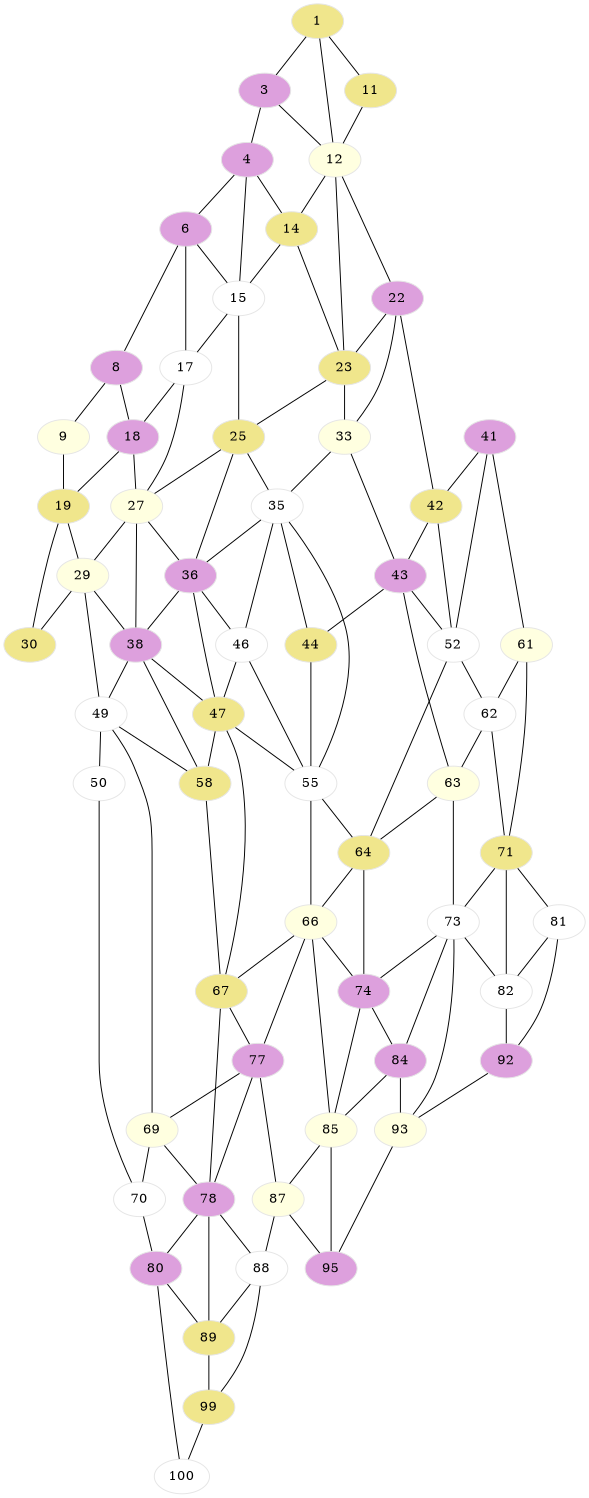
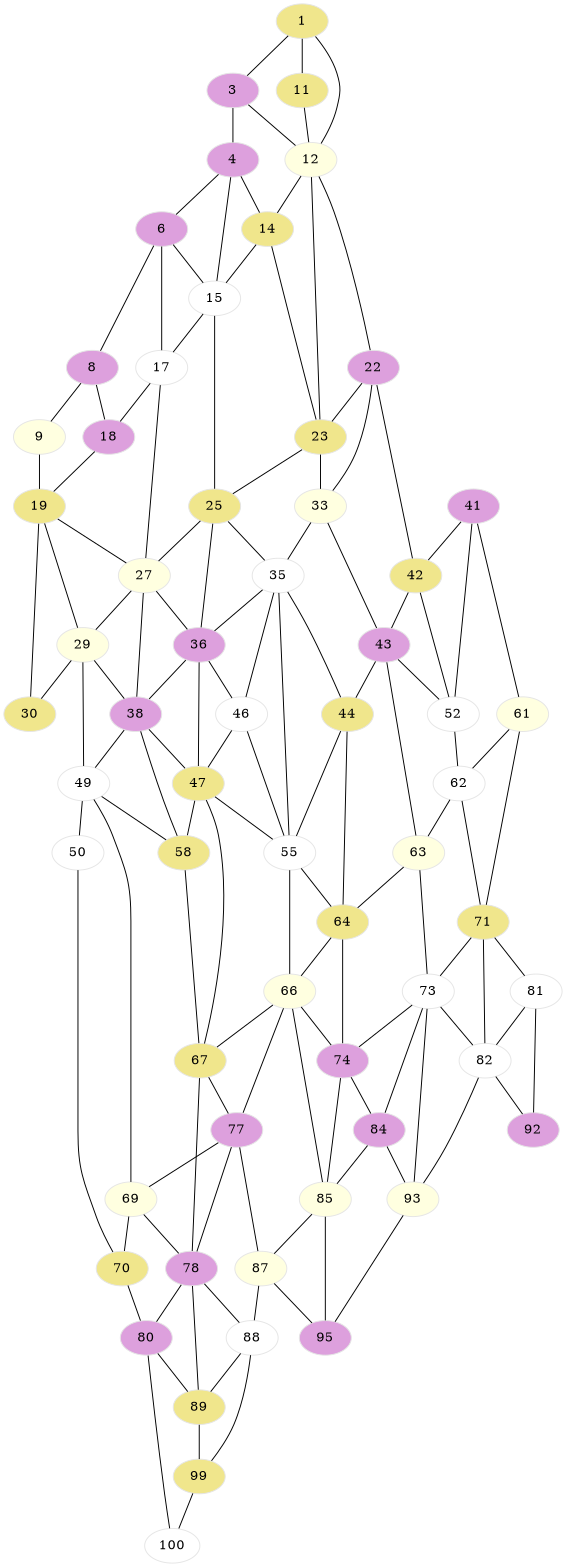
edge "18" -- "27": now "19" -- "27"
edge "52" -- "64": now "44" -- "64"
edge "92" -- "93": now "82" -- "93"
node "70": fillcolor white -> khaki
